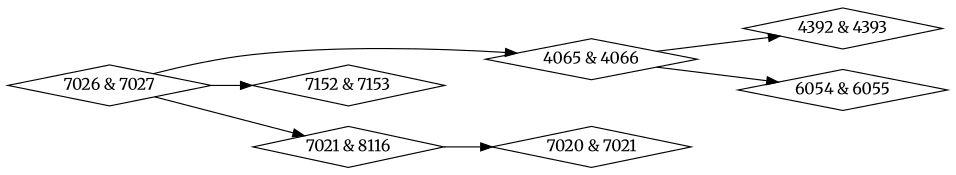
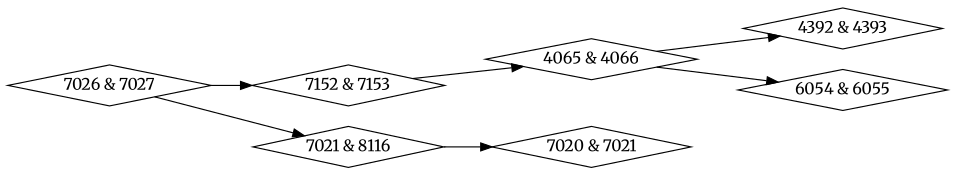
edge "7026 & 7027" -> "4065 & 4066": now "7152 & 7153" -> "4065 & 4066"
